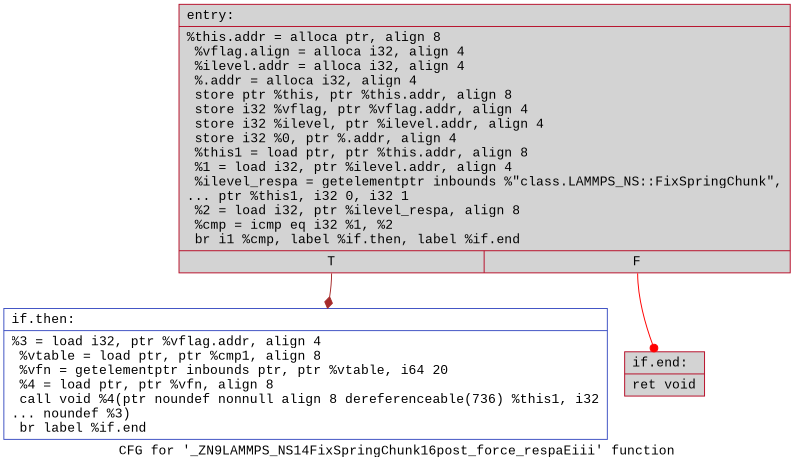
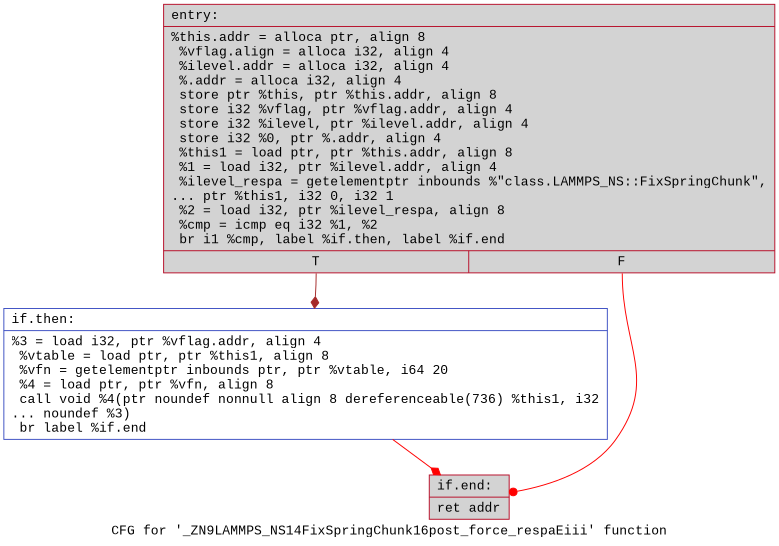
node "if.then:": text "%vtable = load ptr, ptr %cmp1, align 8" -> "%vtable = load ptr, ptr %this1, align 8"
node "if.end:": text "ret void" -> "ret addr"
edge "if.then:" -> "if.end:": added
